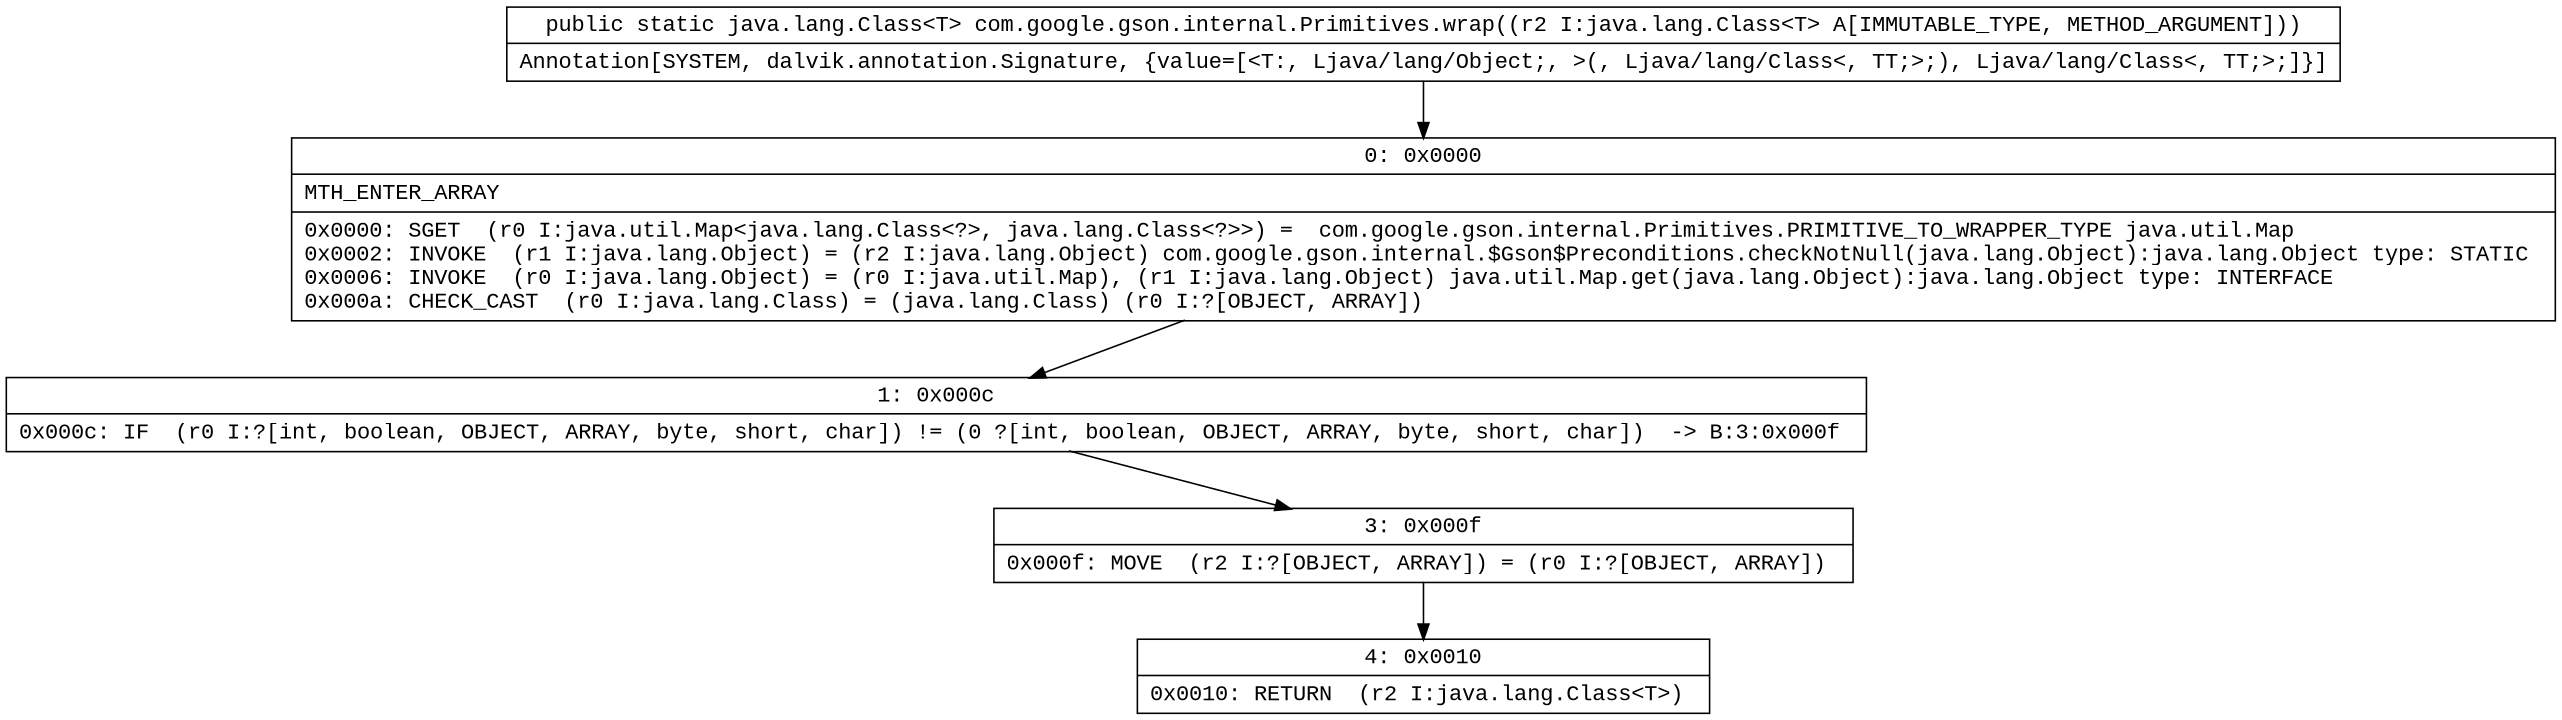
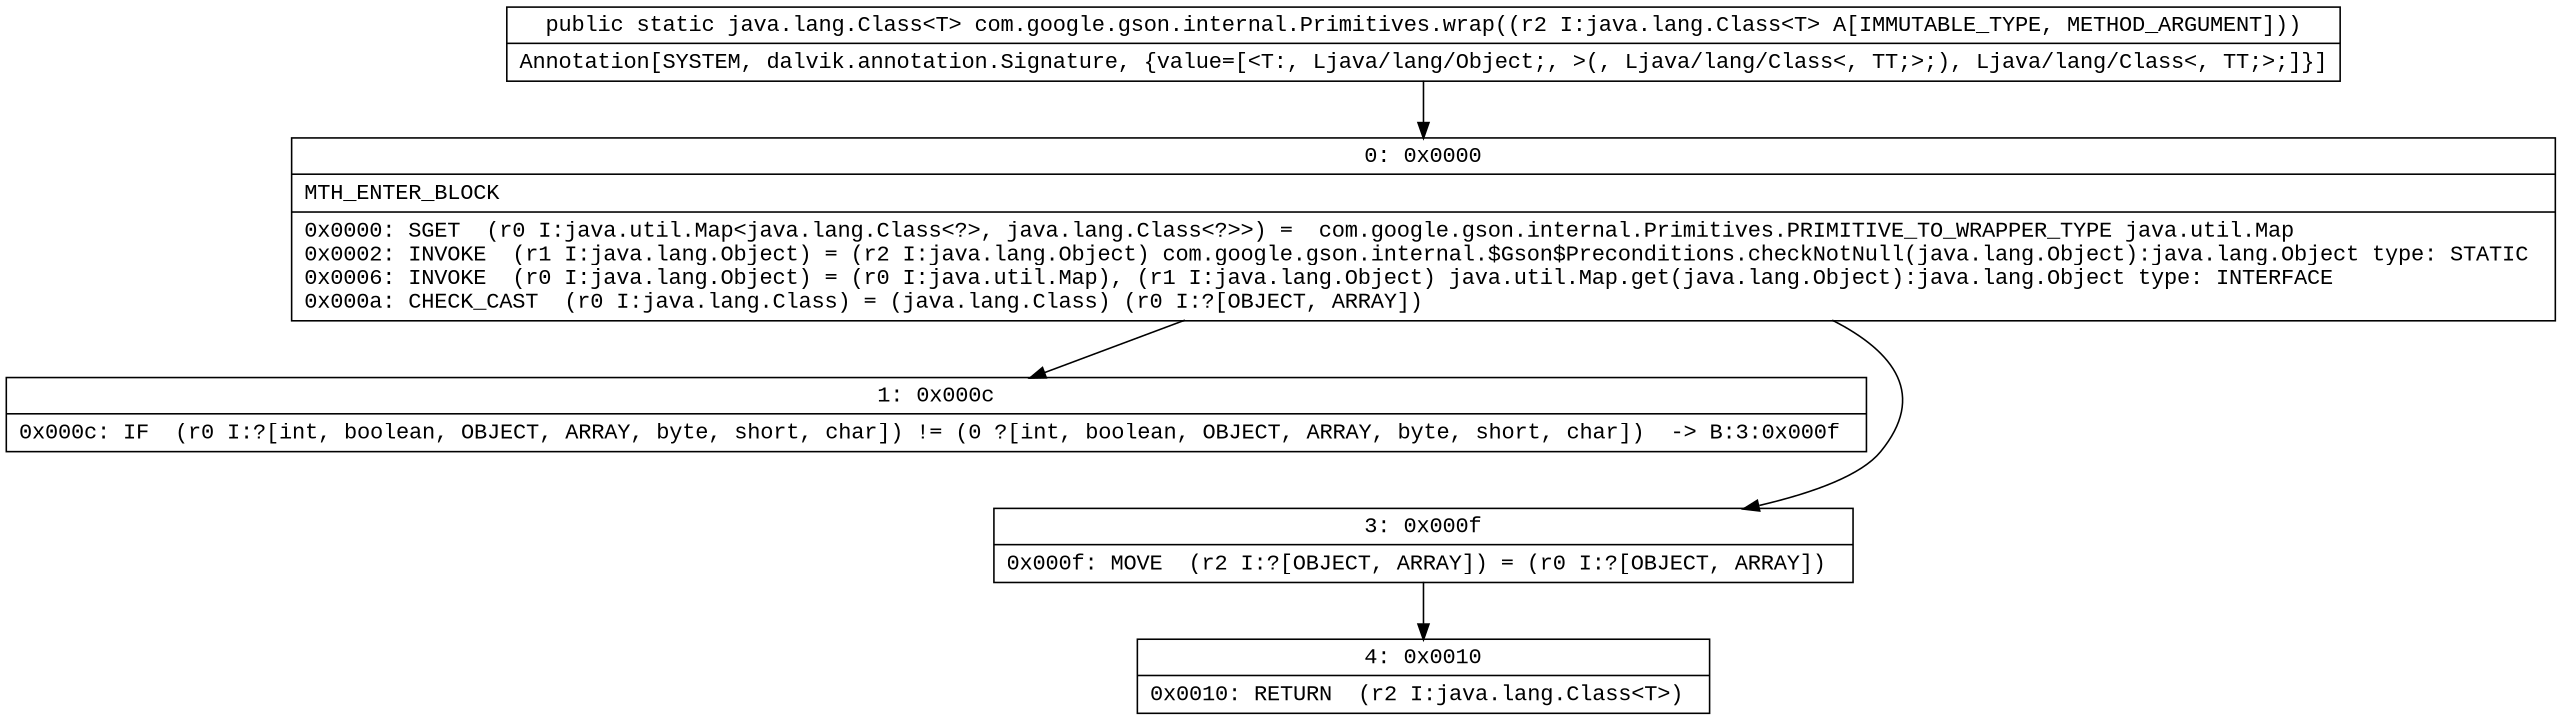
node "0: 0x0000": text "MTH_ENTER_ARRAY" -> "MTH_ENTER_BLOCK"
edge "1: 0x000c" -> "3: 0x000f": now "0: 0x0000" -> "3: 0x000f"
